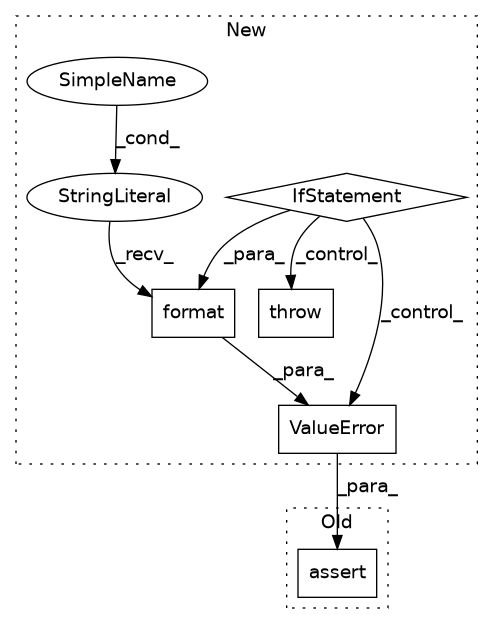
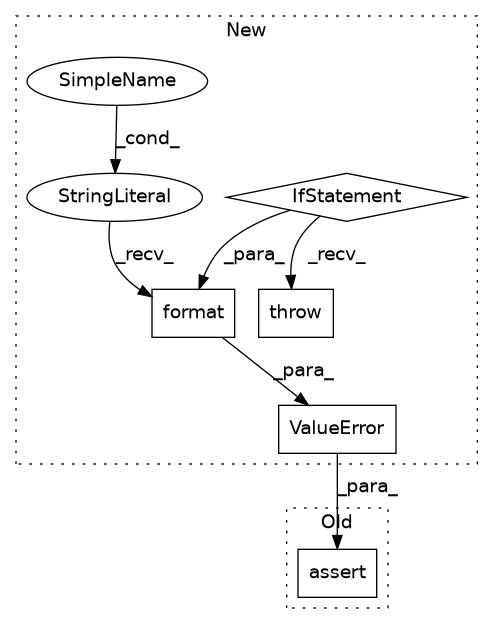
edge "IfStatement" -> "throw": label "_control_" -> "_recv_"
edge "IfStatement" -> "ValueError": removed, label "_control_"
